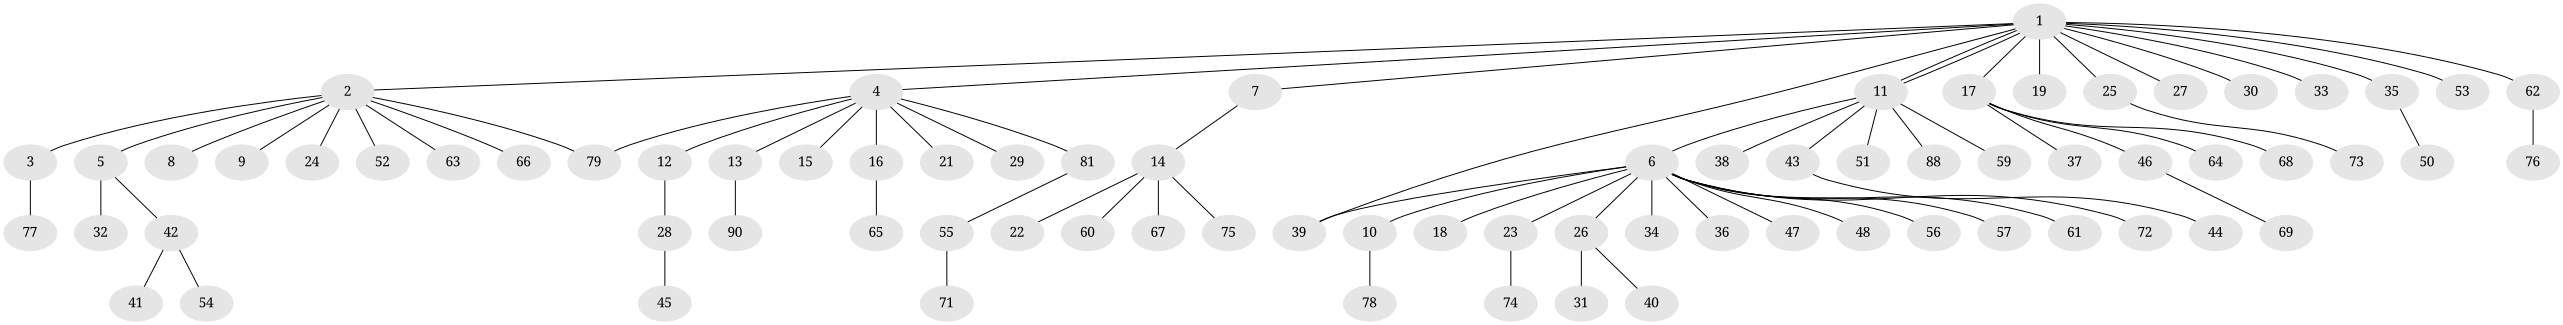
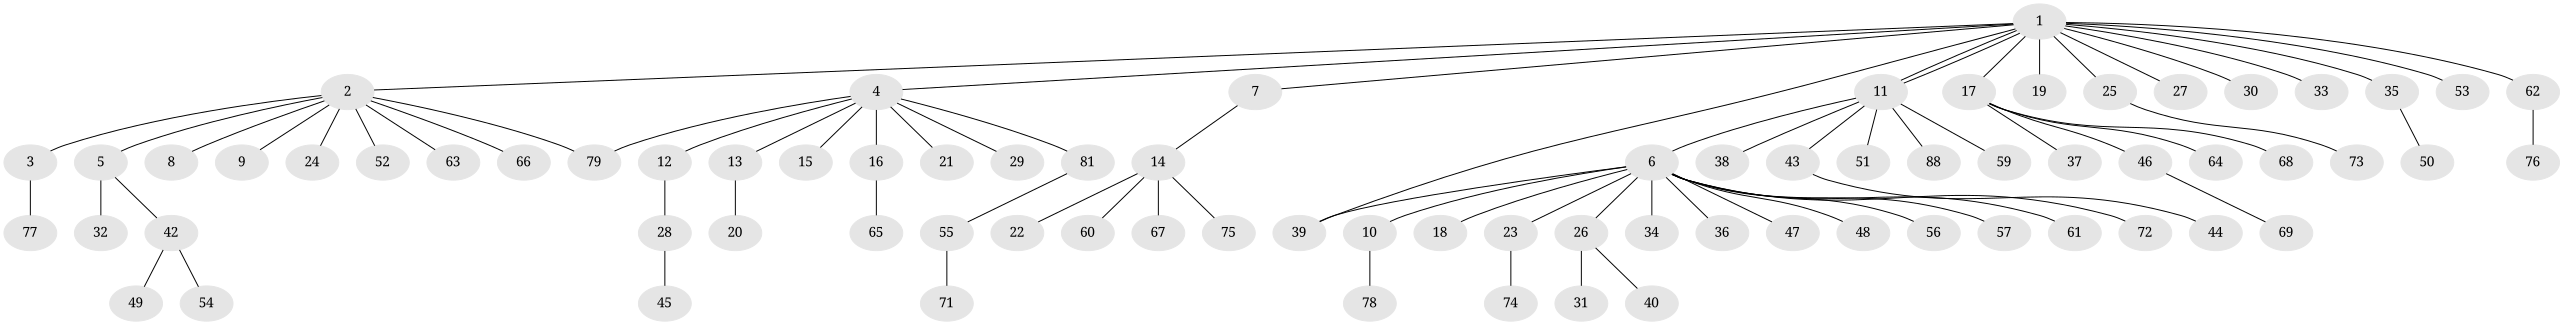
node "90": label "90" -> "20"
node "41": label "41" -> "49"
